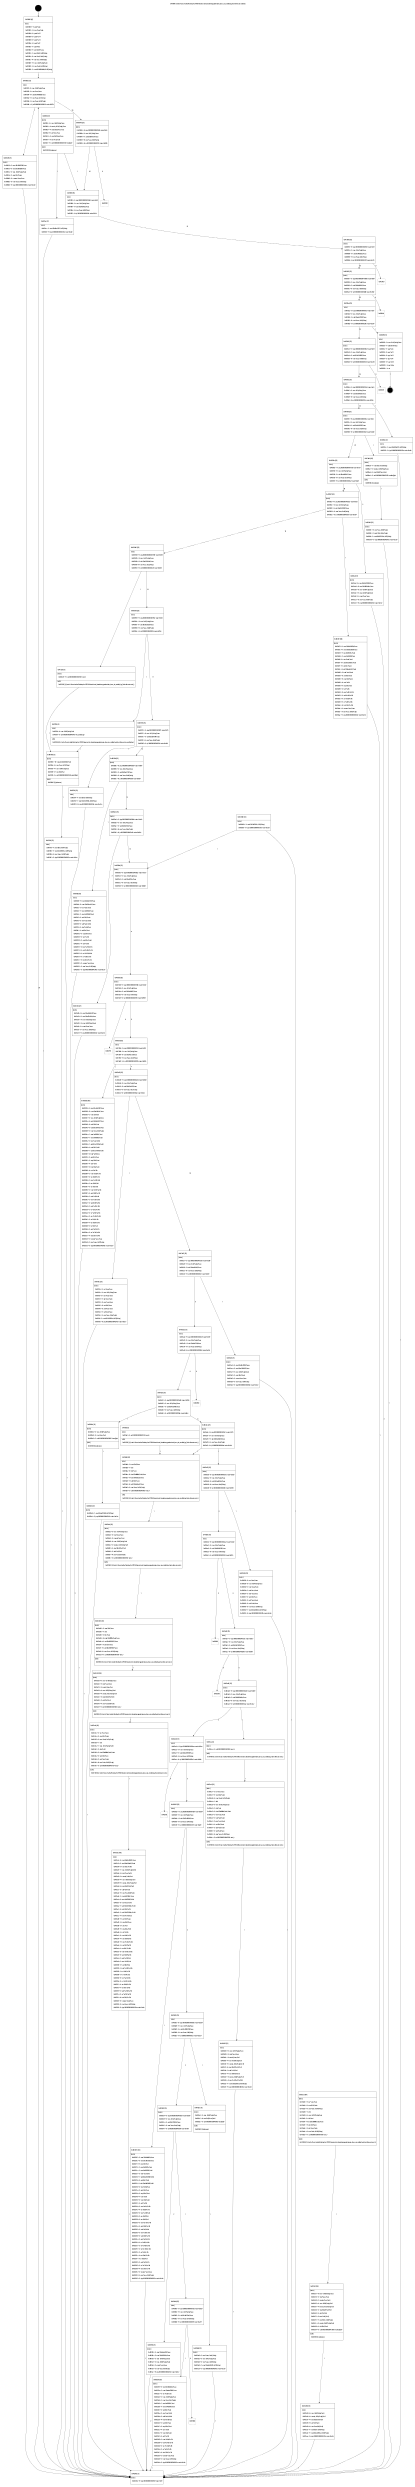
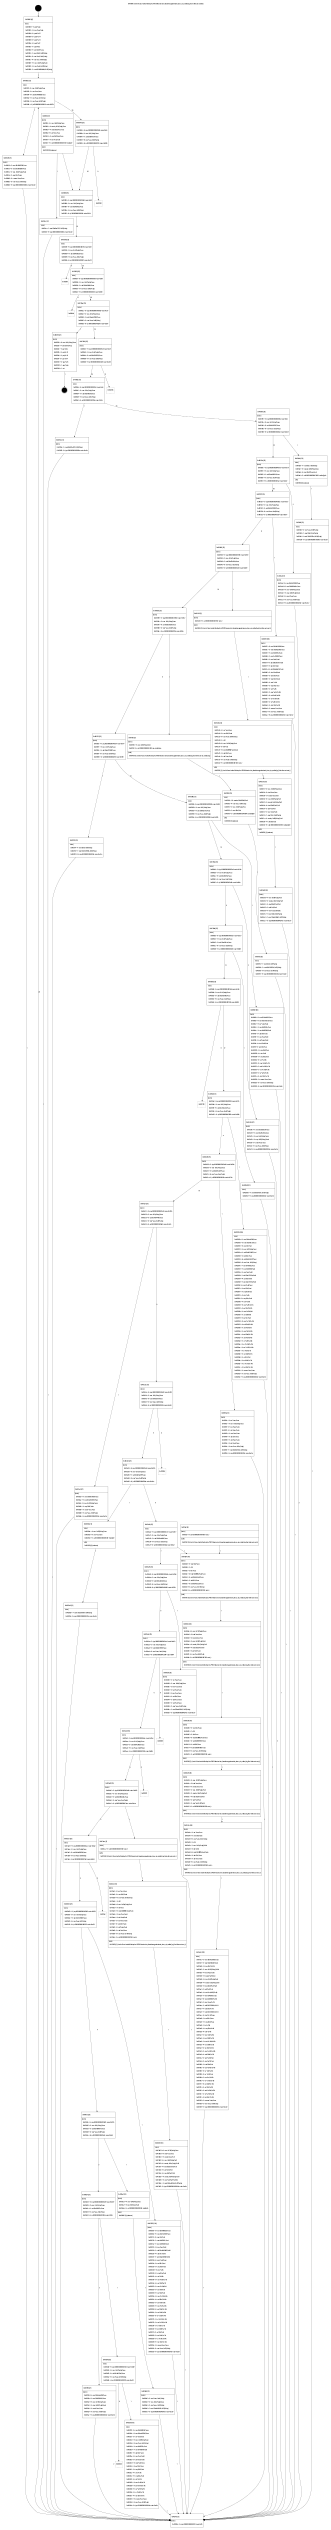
edge "0x401c26 [5]" -> "0x401f64 [25]": now "0x401c26 [5]" -> "0x401c2b [44]"
edge "0x4020d0 [12]" -> "0x4019bd [25]": reversed
